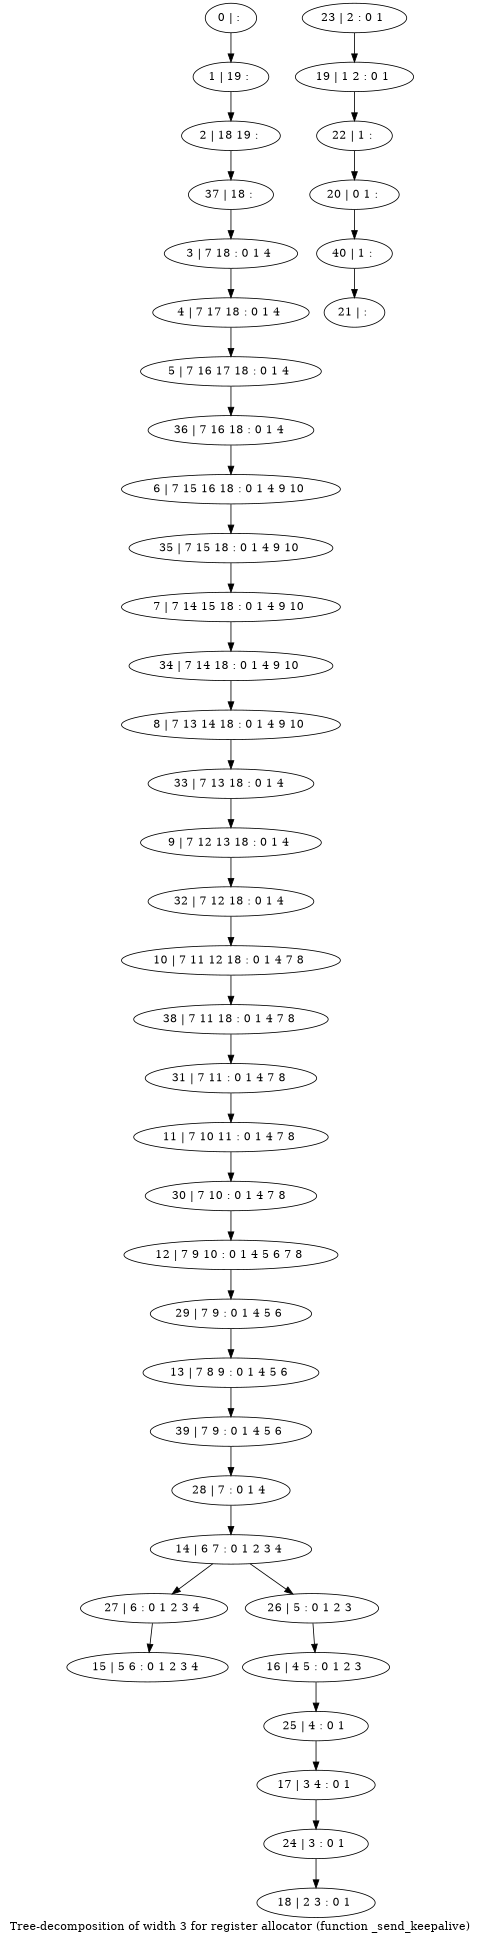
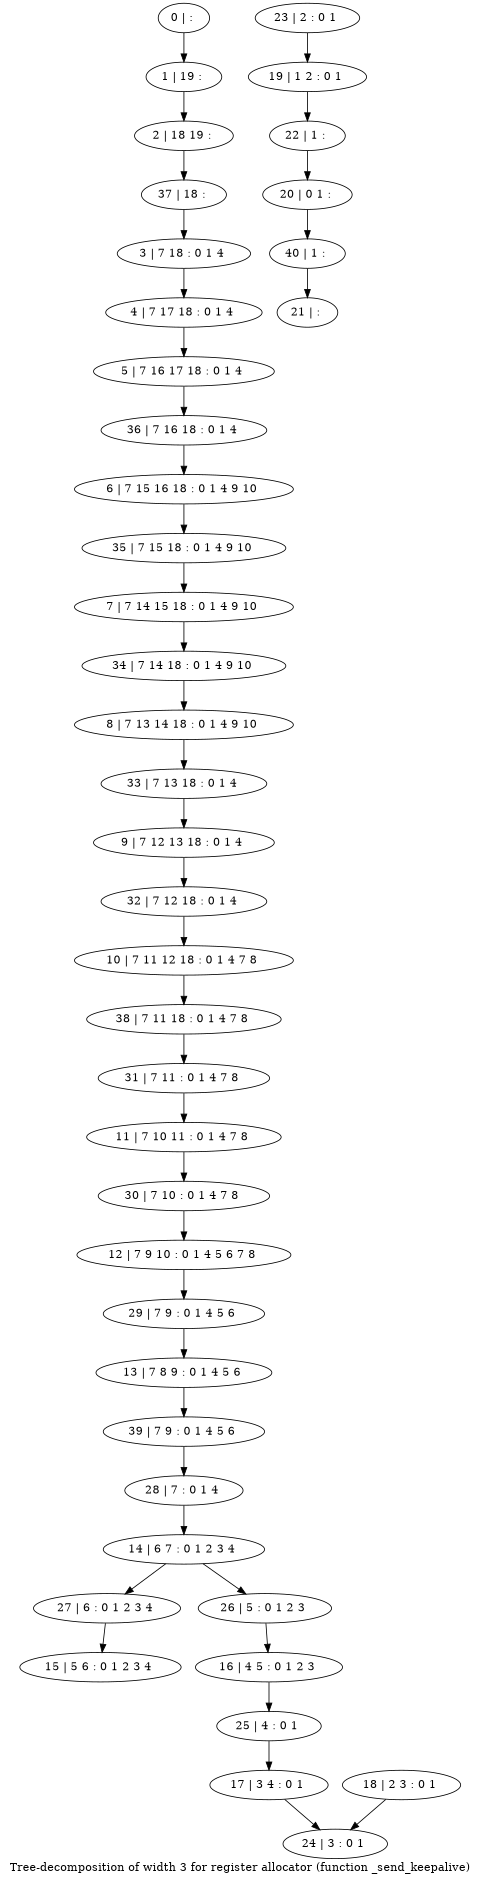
edge "24 | 3 : 0 1" -> "18 | 2 3 : 0 1": reversed
